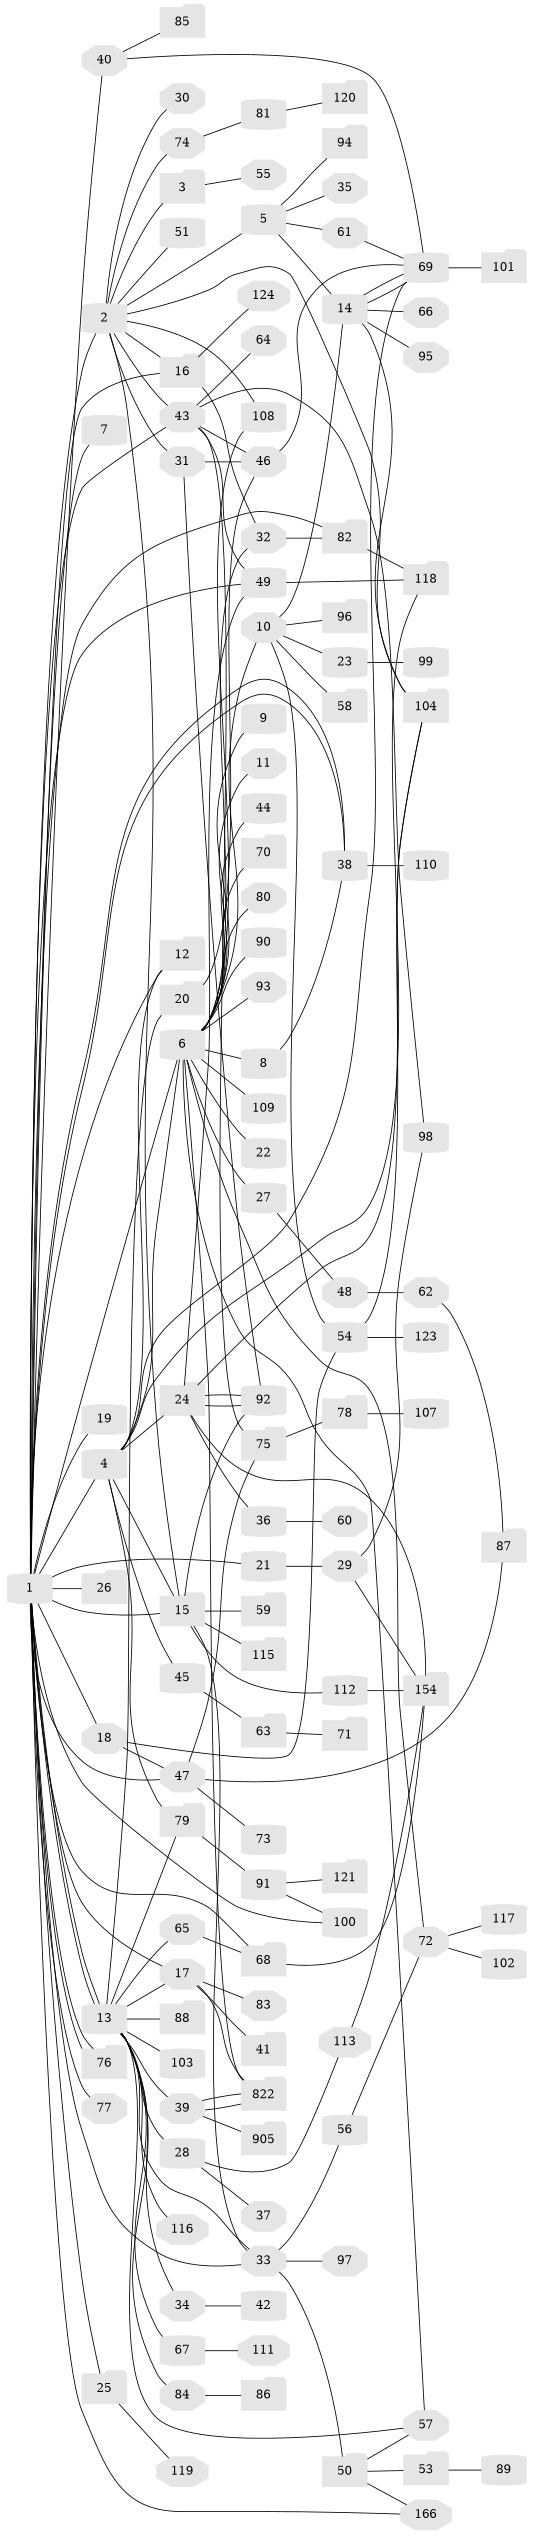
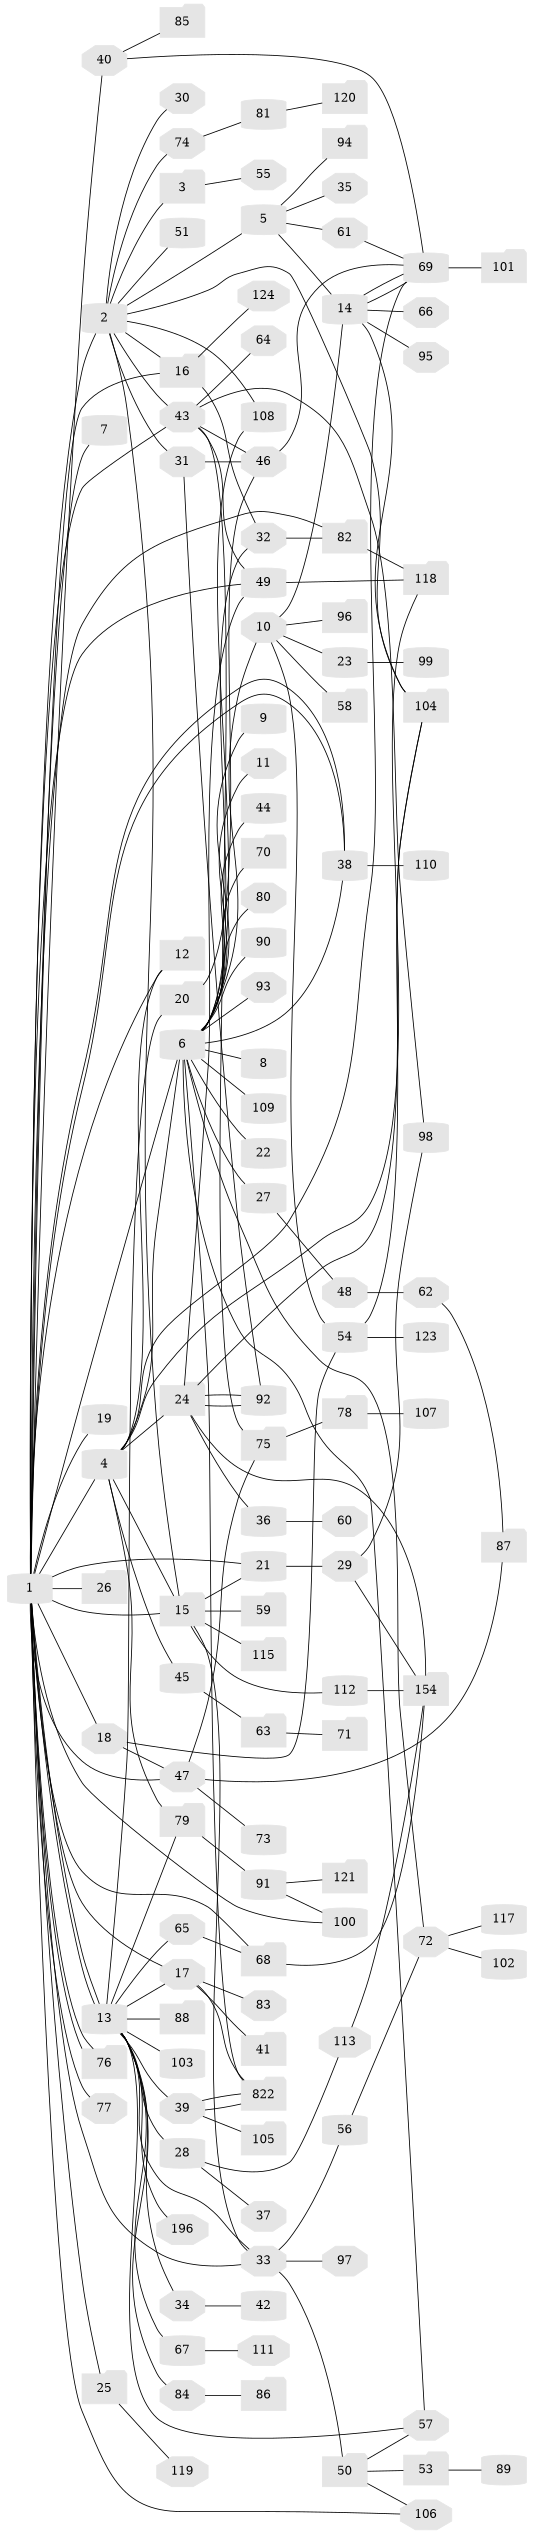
edge "38" -- "8": now "38" -- "6"
edge "92" -- "15": now "21" -- "15"
node "905": label "905" -> "105"
node "116": label "116" -> "196"
node "166": label "166" -> "106"
